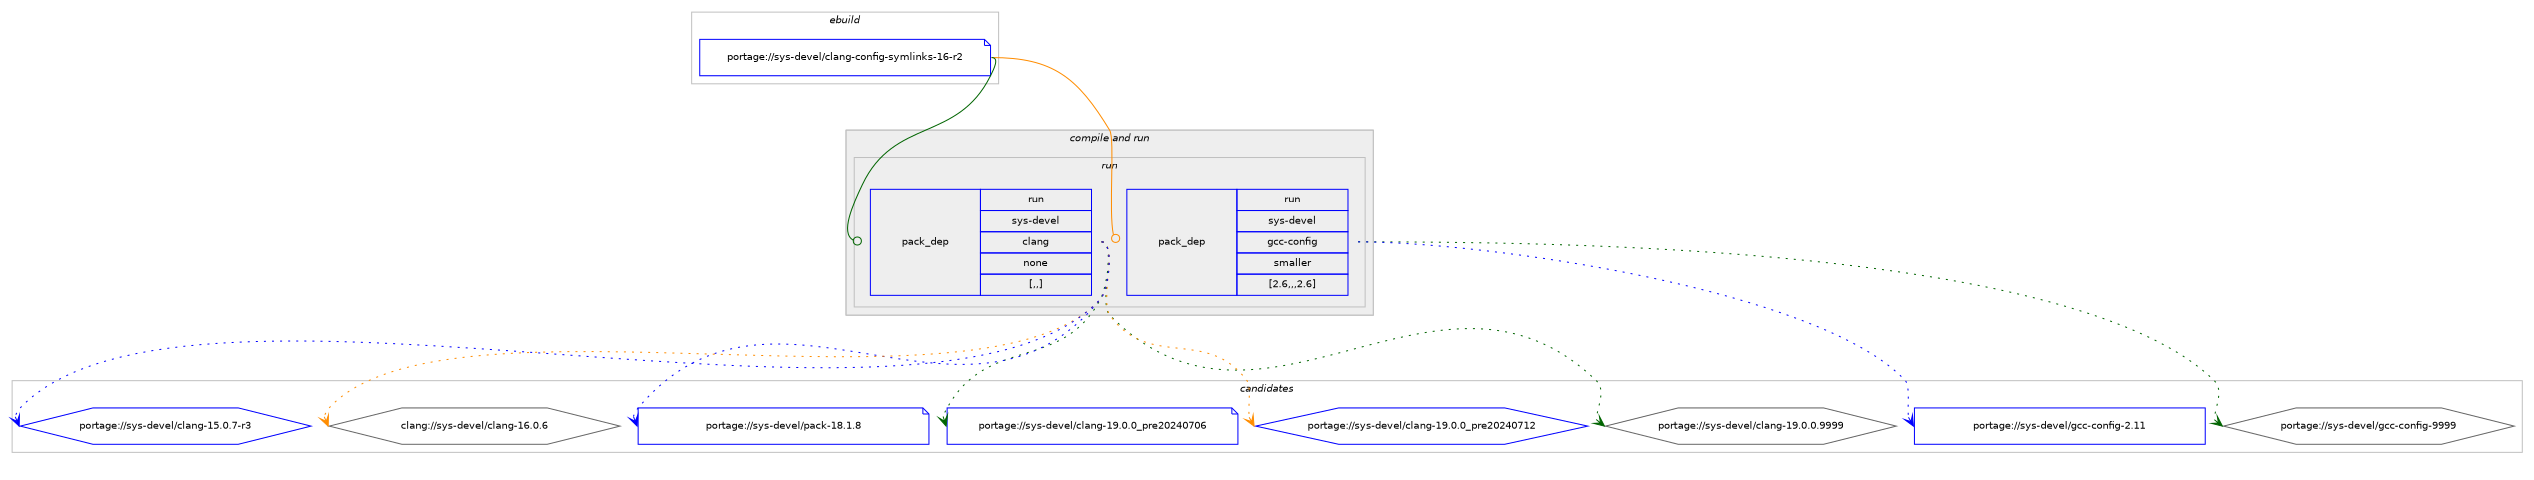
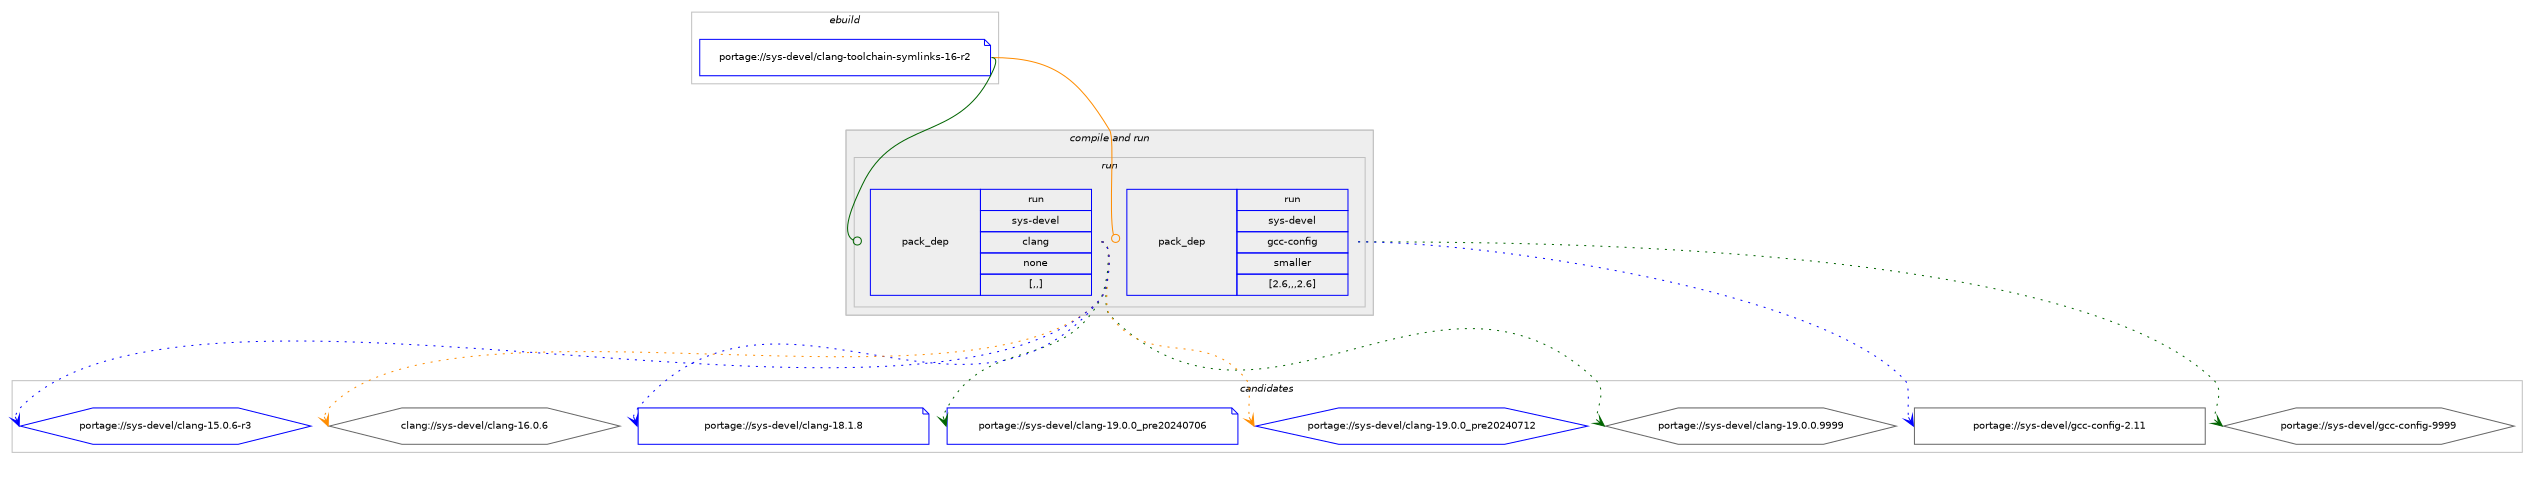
node "portage://sys-devel/clang-config-symlinks-16-r2": label "portage://sys-devel/clang-config-symlinks-16-r2" -> "portage://sys-devel/clang-toolchain-symlinks-16-r2"
node "portage://sys-devel/clang-15.0.7-r3": label "portage://sys-devel/clang-15.0.7-r3" -> "portage://sys-devel/clang-15.0.6-r3"
node "portage://sys-devel/pack-18.1.8": label "portage://sys-devel/pack-18.1.8" -> "portage://sys-devel/clang-18.1.8"
node "portage://sys-devel/gcc-config-2.11": color blue -> gray40
